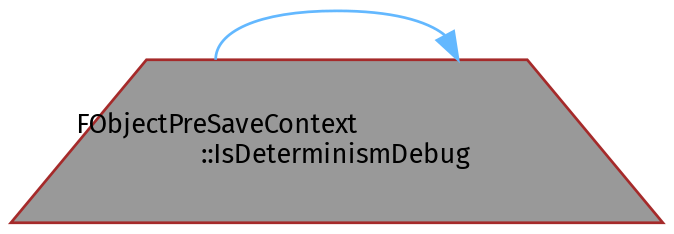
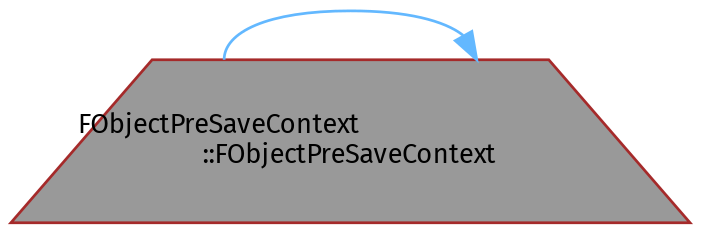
node "FObjectPreSaveContext ::IsDeterminismDebug": label "FObjectPreSaveContext ::IsDeterminismDebug" -> "FObjectPreSaveContext ::FObjectPreSaveContext"
